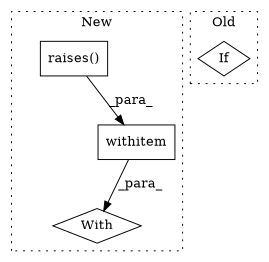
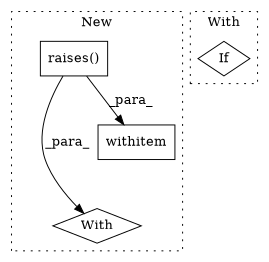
cluster "Old": label "Old" -> "With"
edge "withitem" -> "With": now "raises()" -> "With"
